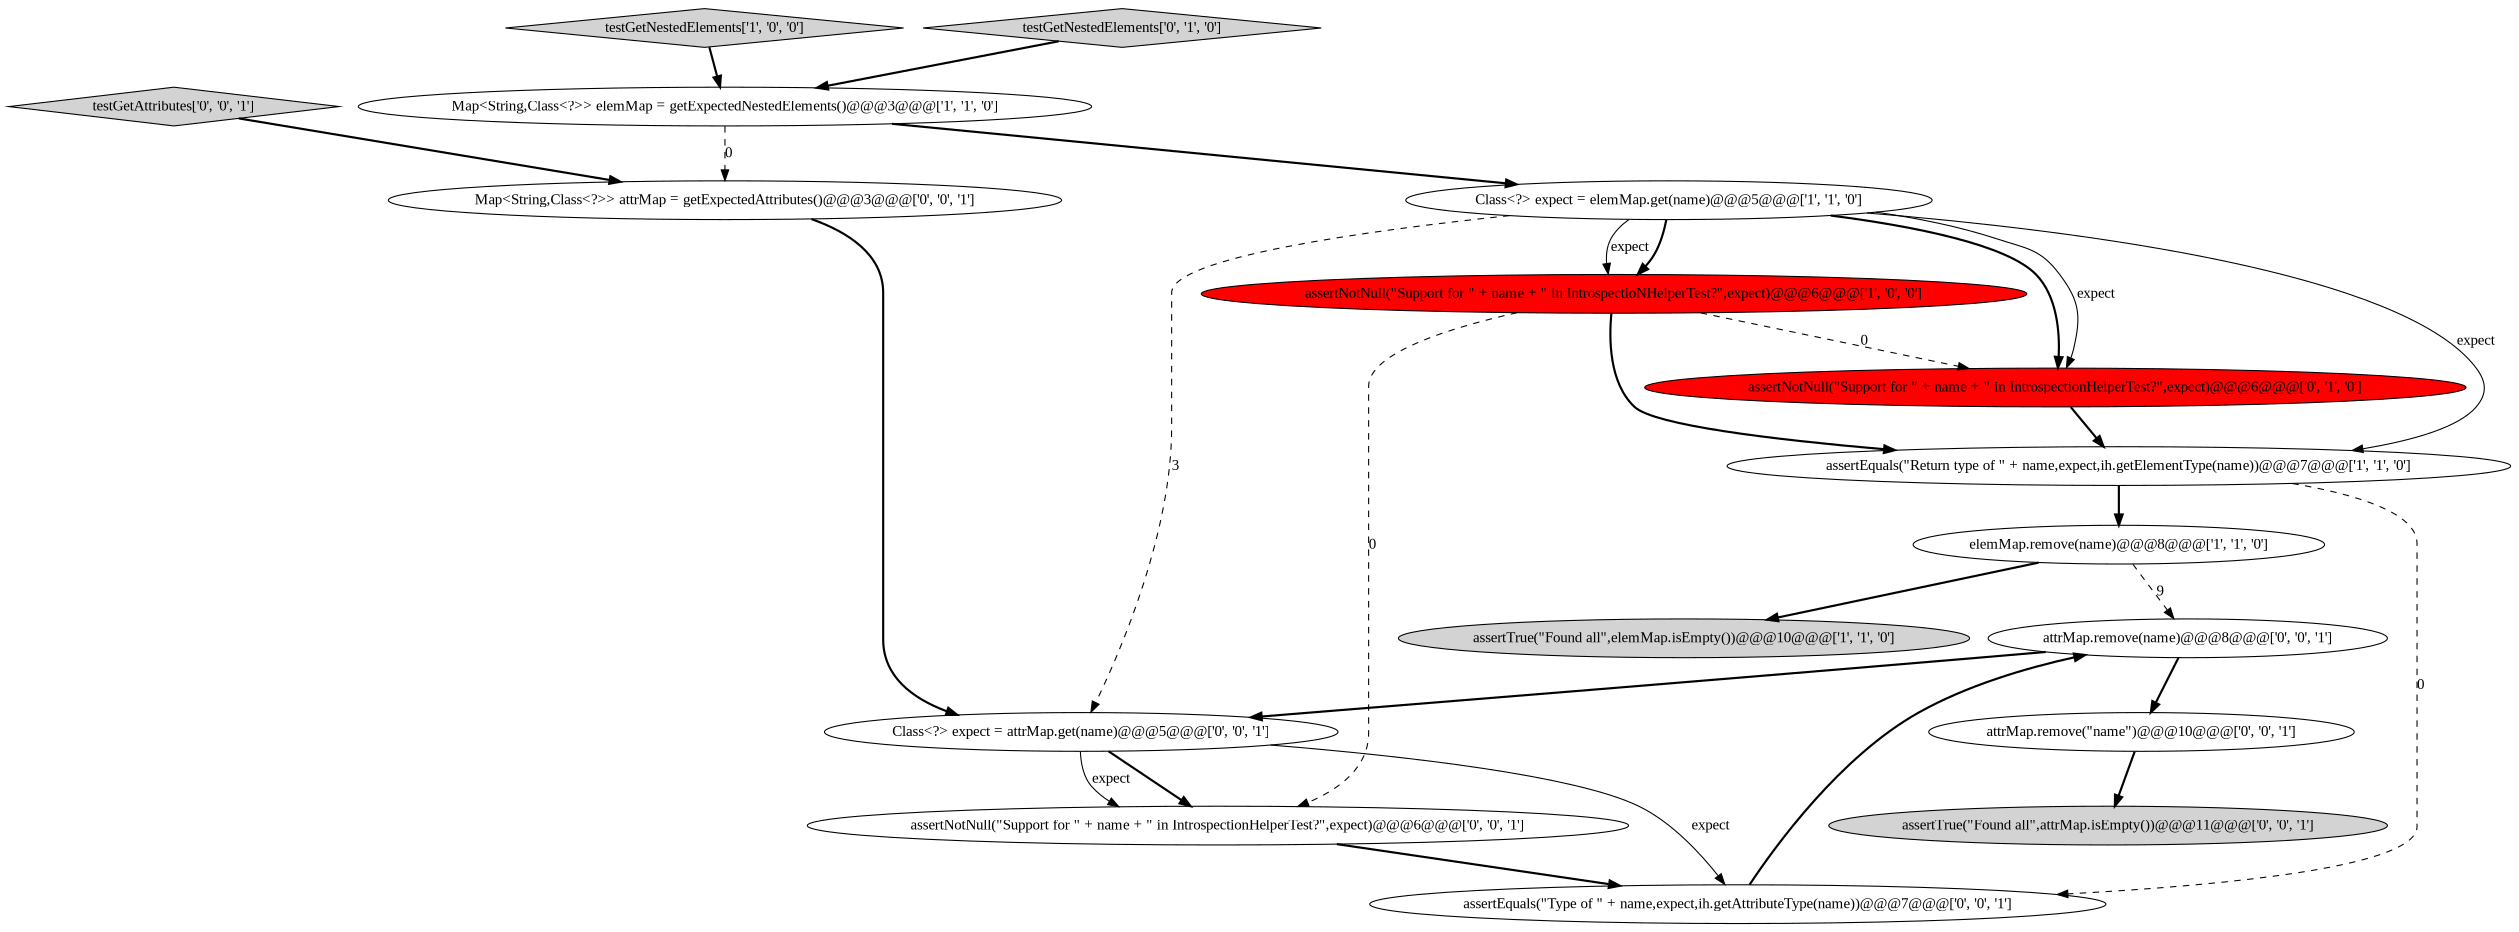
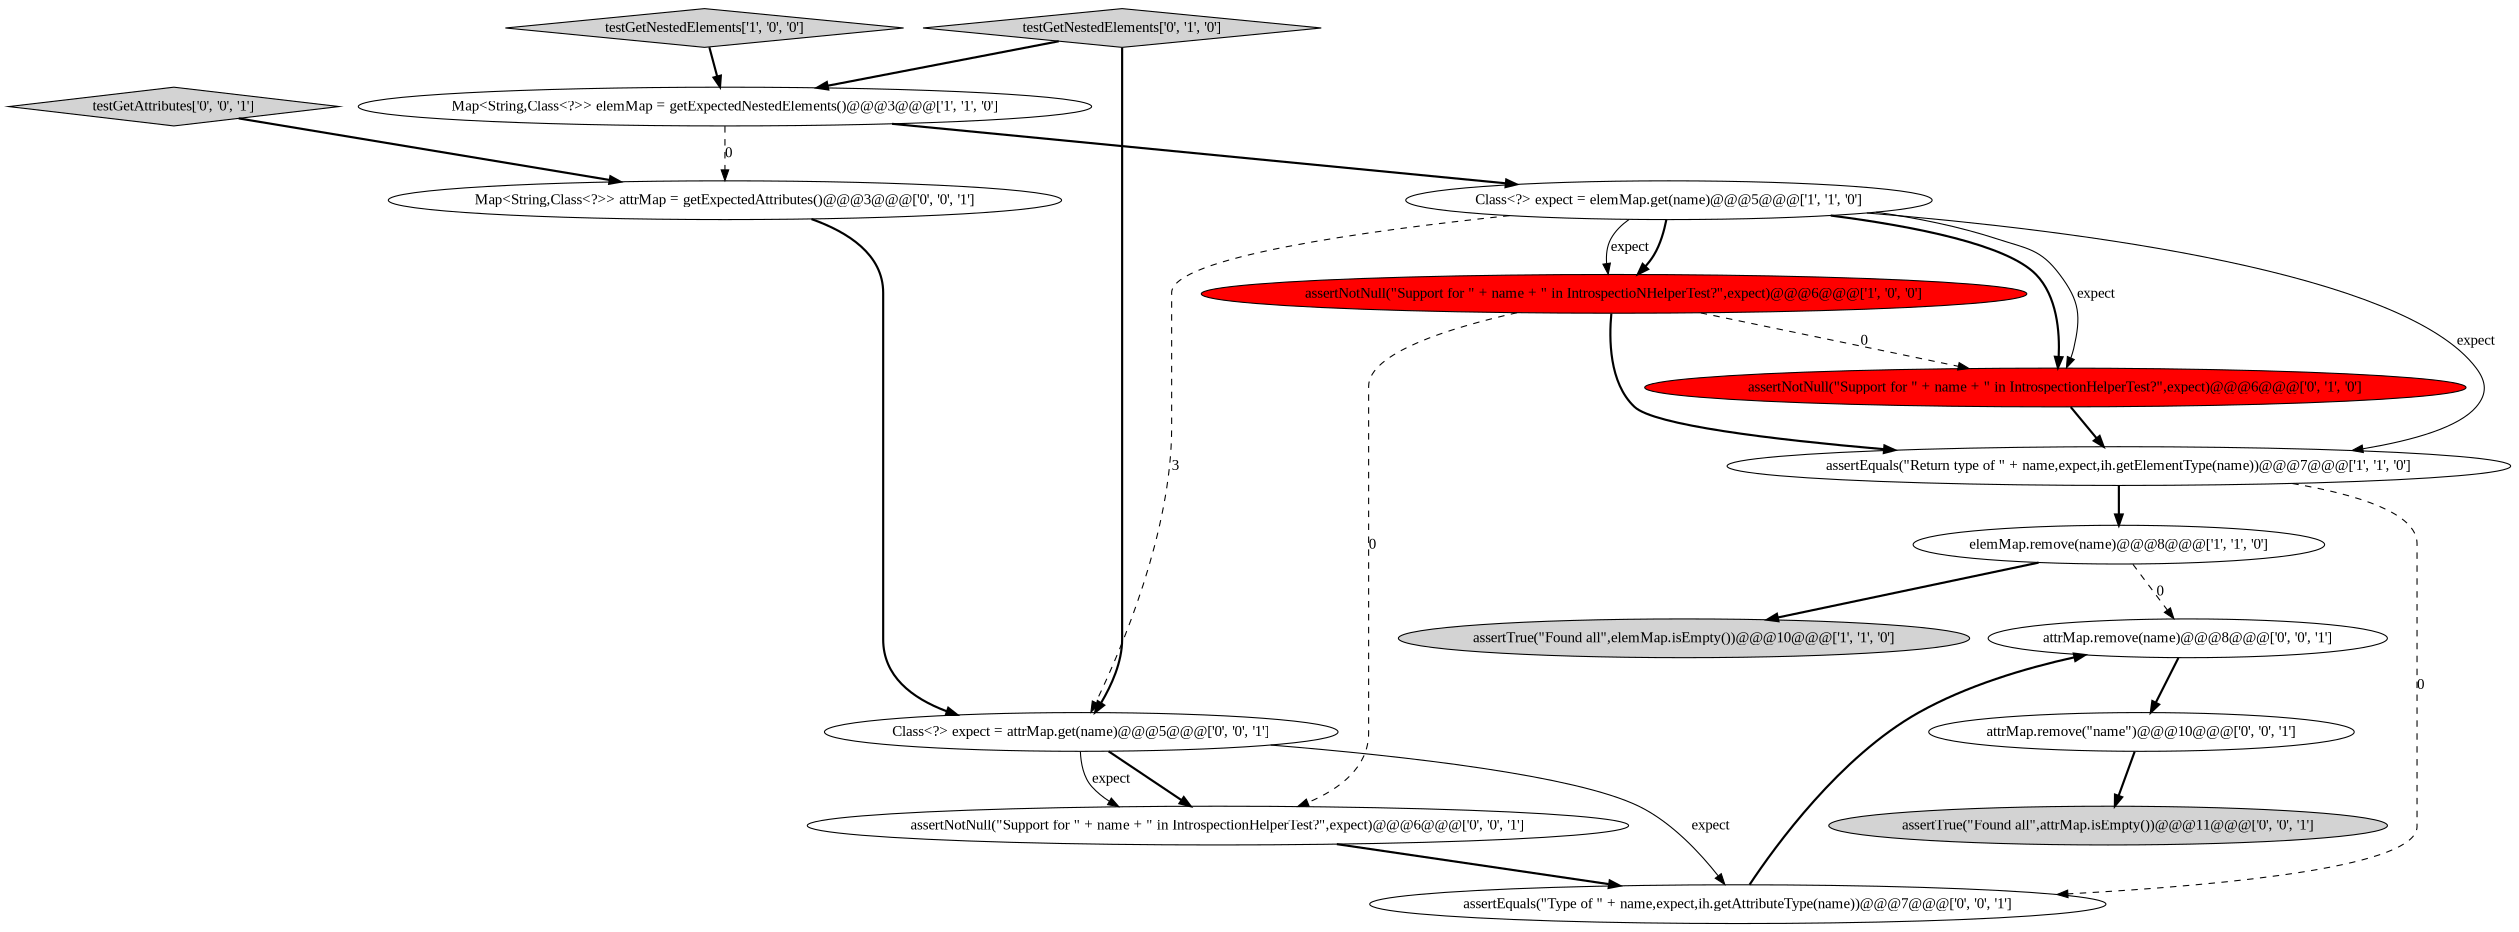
edge "elemMap.remove(name)@@@8@@@['1', '1', '0']" -> "attrMap.remove(name)@@@8@@@['0', '0', '1']": label "9" -> "0"
edge "attrMap.remove(name)@@@8@@@['0', '0', '1']" -> "Class<?> expect = attrMap.get(name)@@@5@@@['0', '0', '1']": now "testGetNestedElements['0', '1', '0']" -> "Class<?> expect = attrMap.get(name)@@@5@@@['0', '0', '1']"
